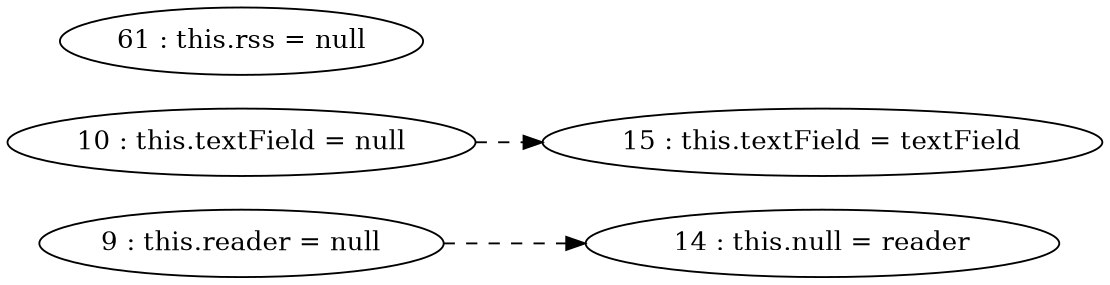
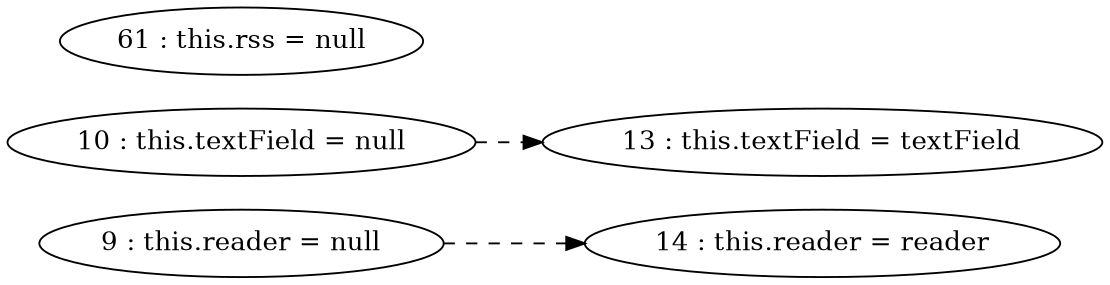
node "15 : this.textField = textField": label "15 : this.textField = textField" -> "13 : this.textField = textField"
node "14 : this.null = reader": label "14 : this.null = reader" -> "14 : this.reader = reader"
